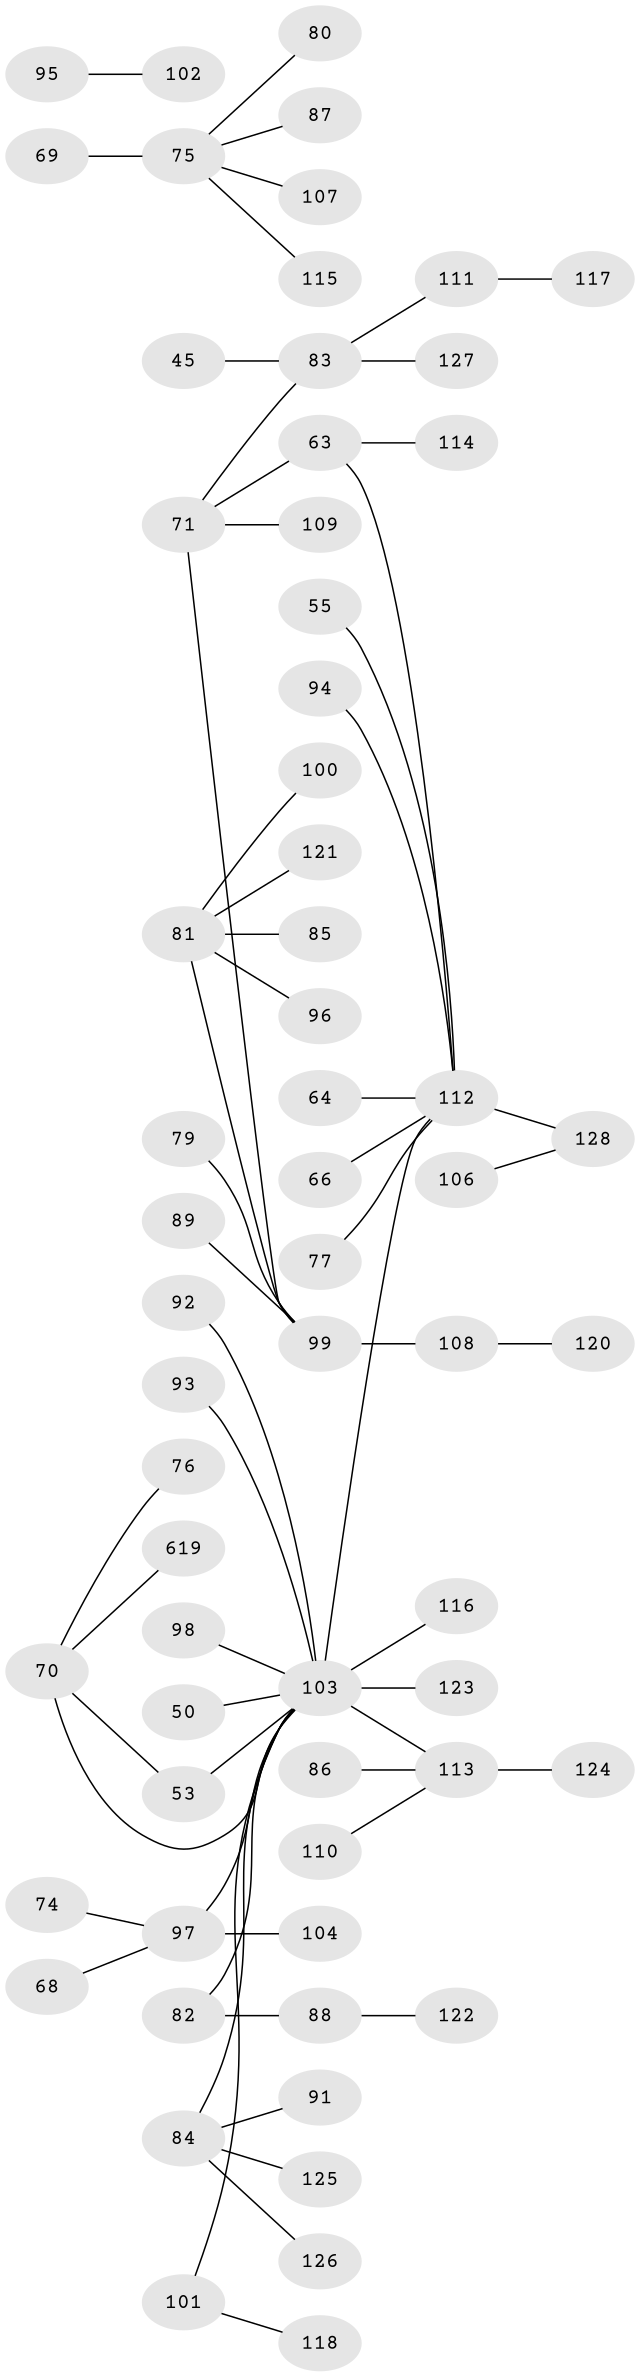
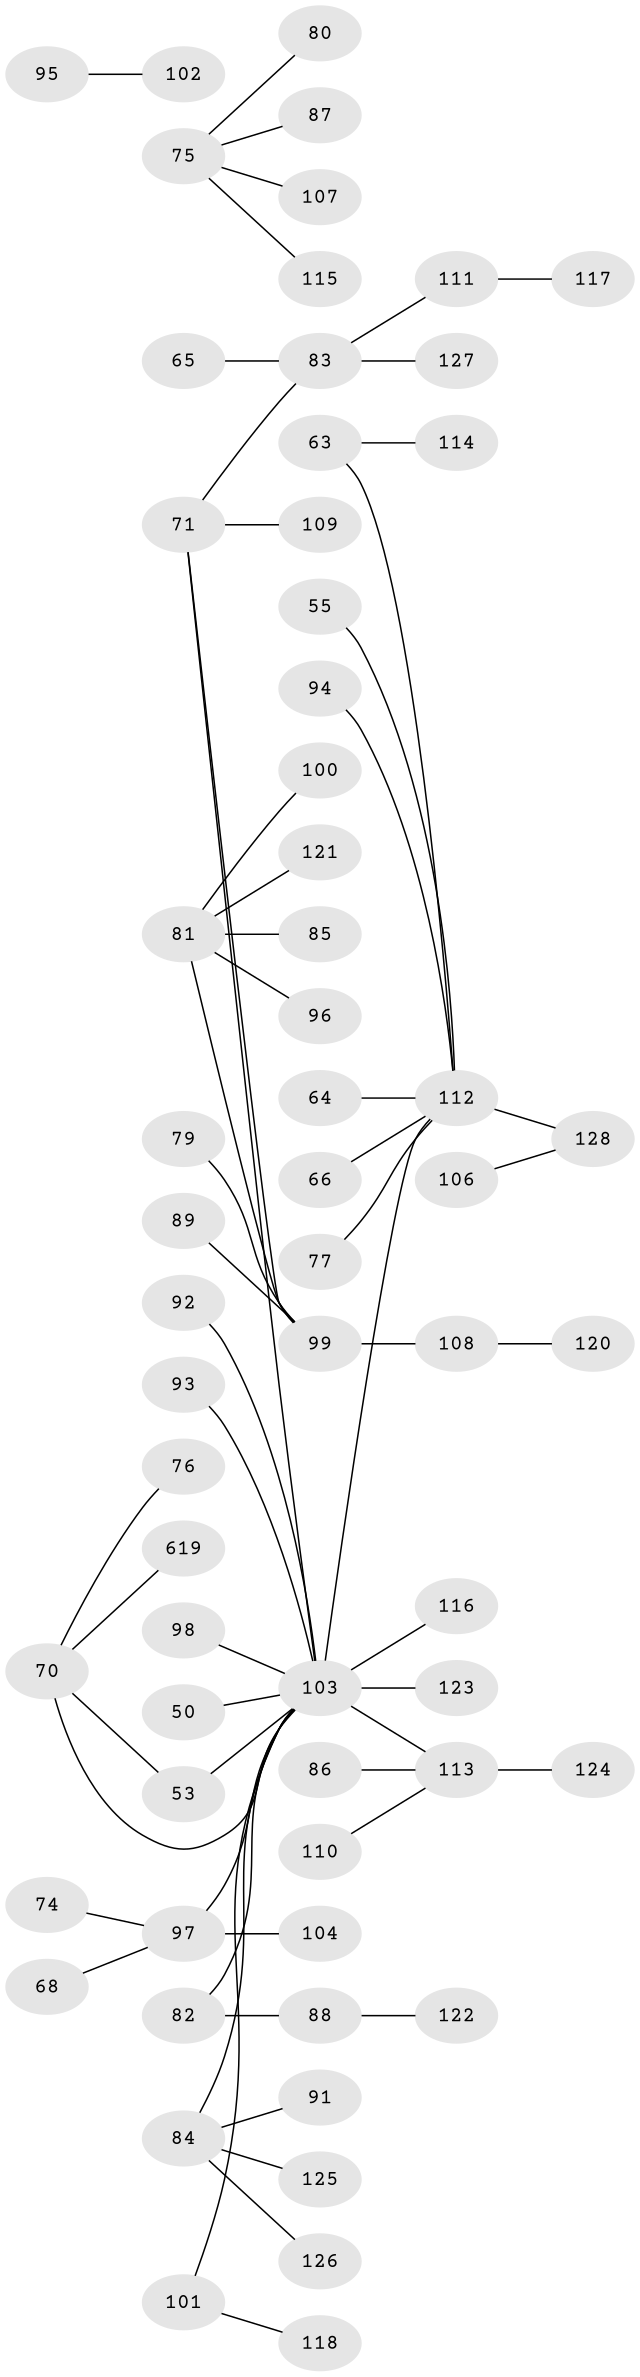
node "69": removed
node "45": label "45" -> "65"
edge "63" -- "71": now "103" -- "71"
